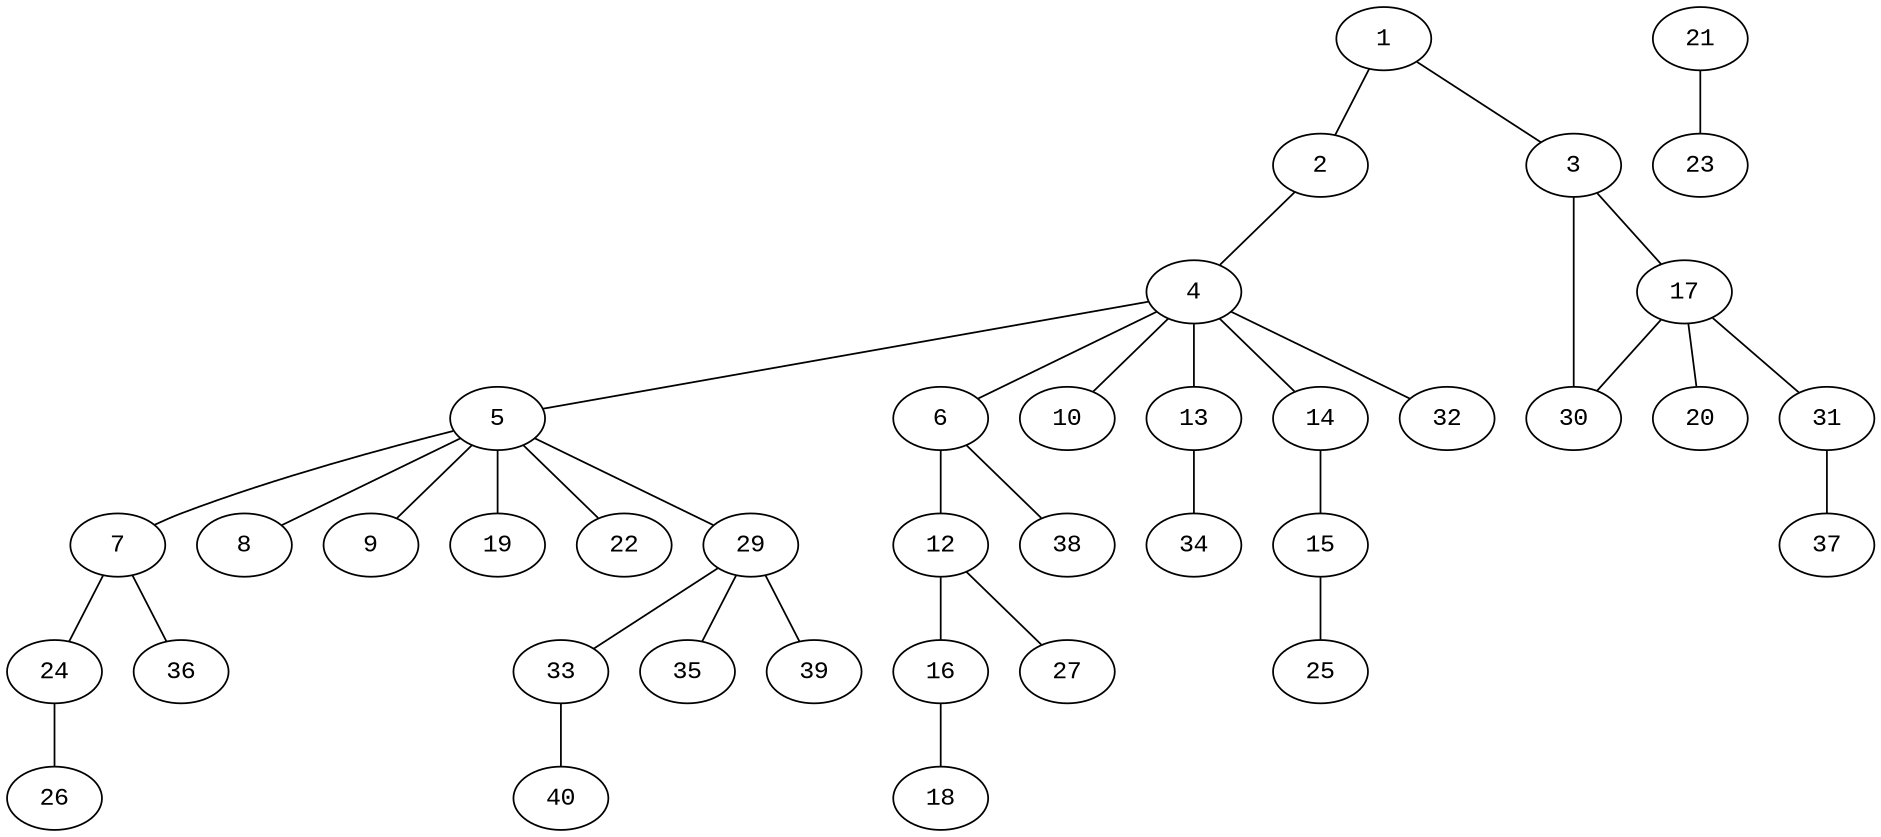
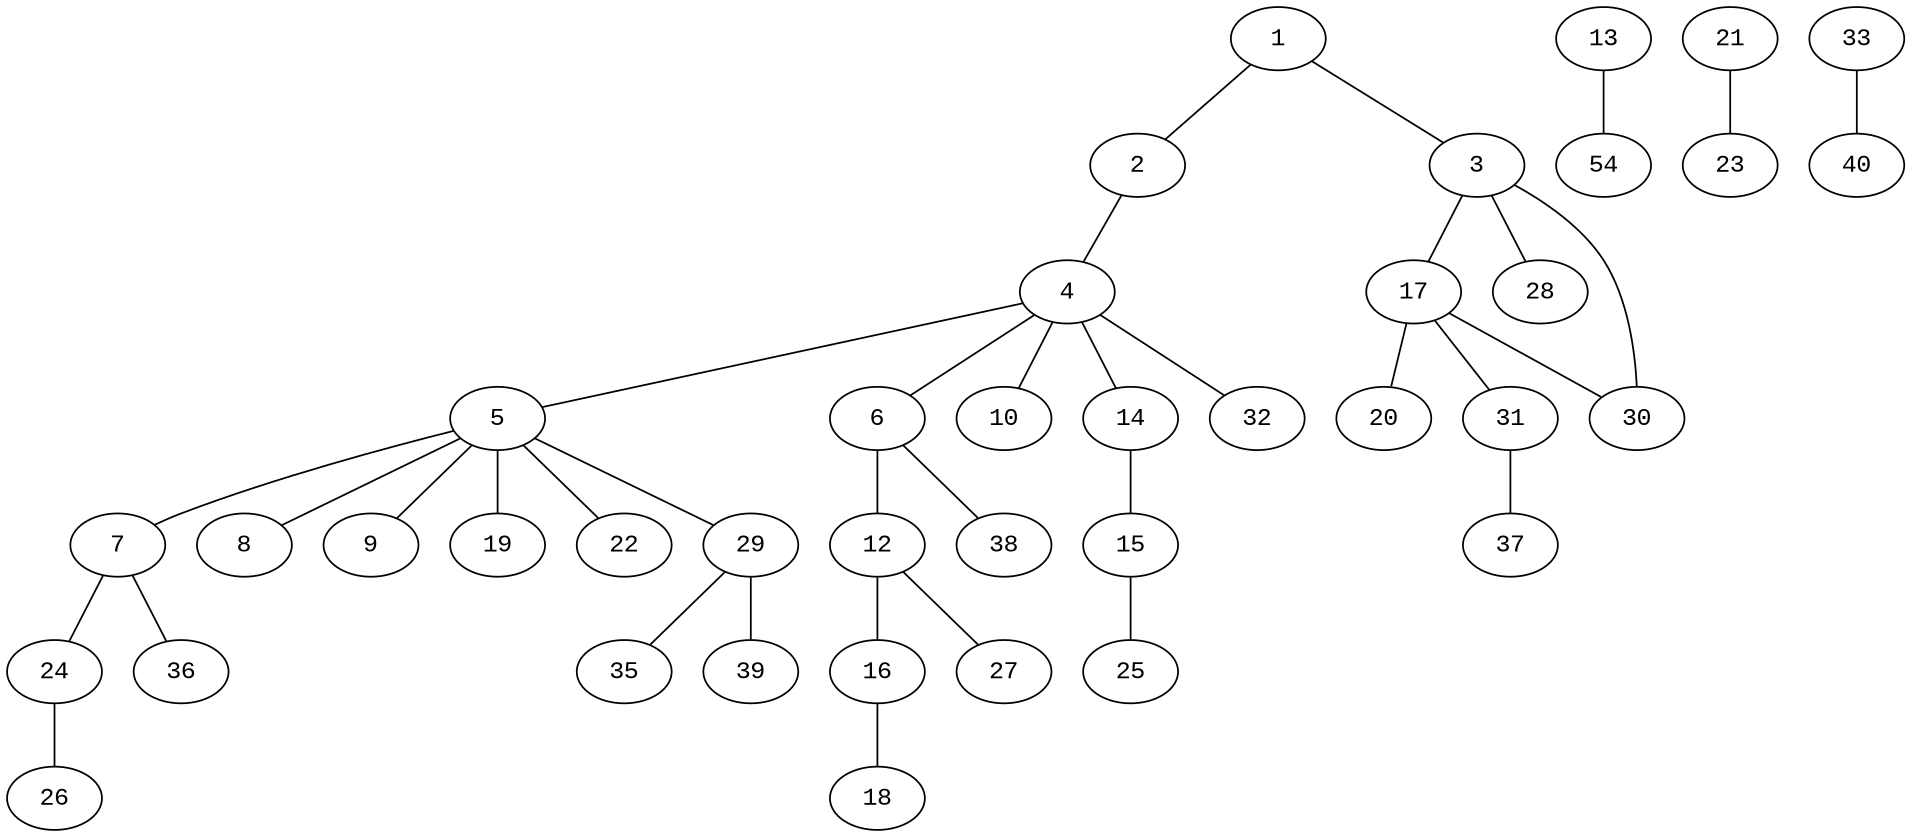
node "28": added
edge "4" -- "13": removed
node "34": label "34" -> "54"
edge "29" -- "33": removed
